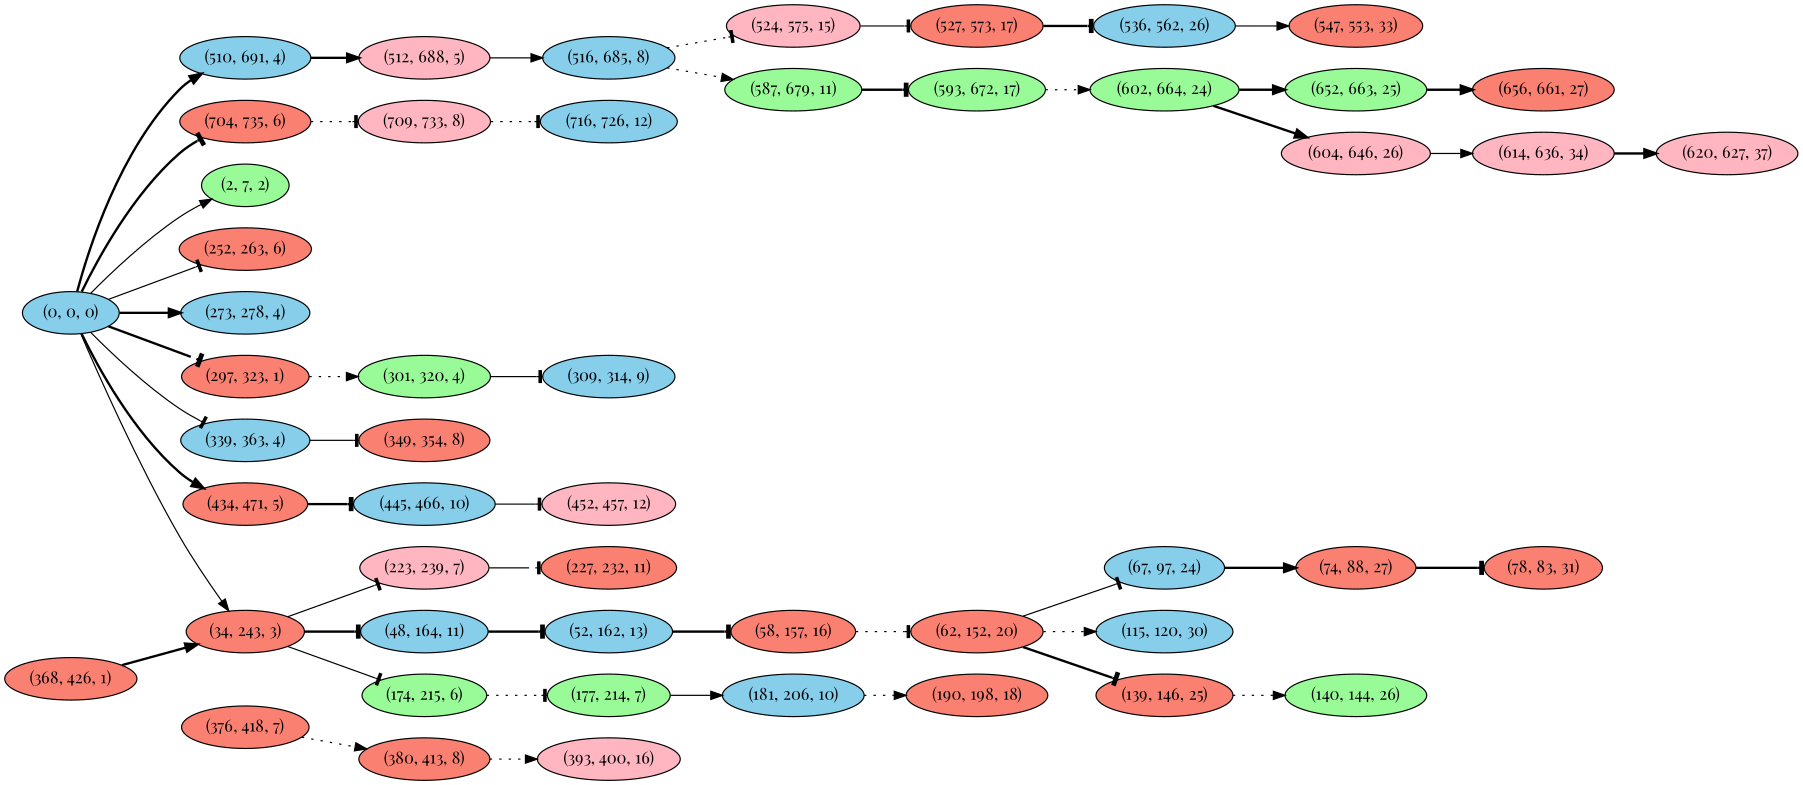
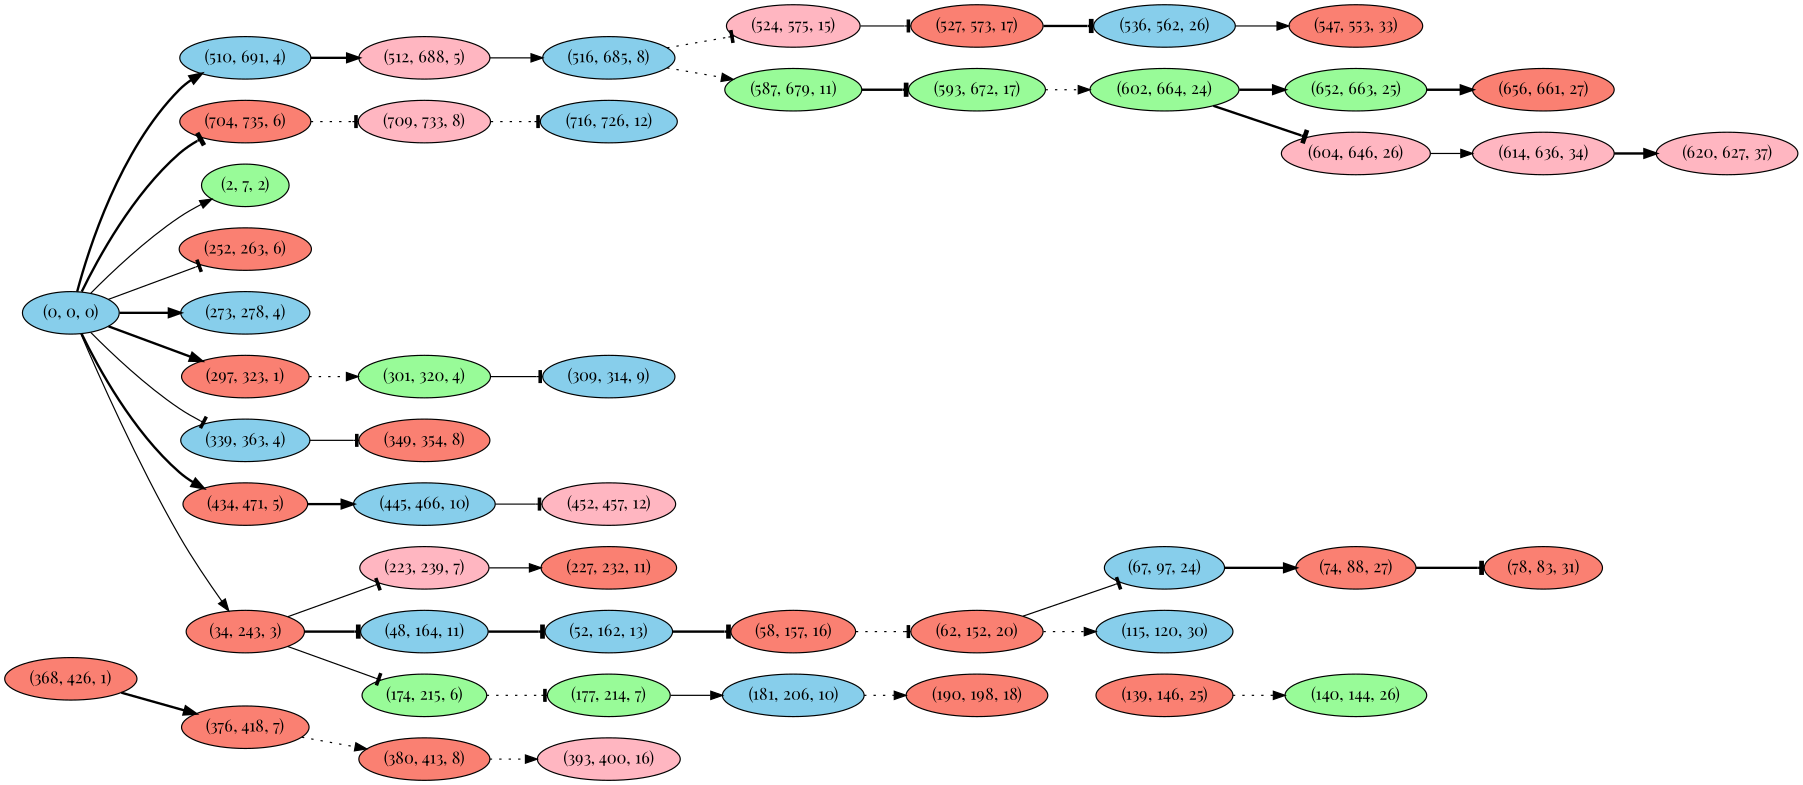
edge "(602, 664, 24)" -> "(604, 646, 26)": arrowhead normal -> tee
edge "(0, 0, 0)" -> "(297, 323, 1)": arrowhead tee -> normal
edge "(434, 471, 5)" -> "(445, 466, 10)": arrowhead tee -> normal
edge "(223, 239, 7)" -> "(227, 232, 11)": arrowhead tee -> normal
edge "(368, 426, 1)" -> "(34, 243, 3)": now "(368, 426, 1)" -> "(376, 418, 7)"
edge "(62, 152, 20)" -> "(139, 146, 25)": removed
